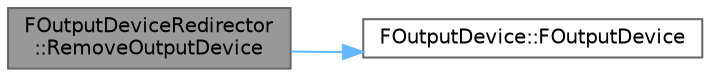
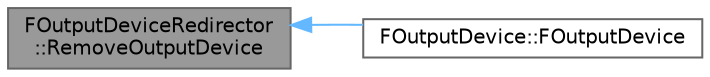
edge "FOutputDeviceRedirector ::RemoveOutputDevice" -> "FOutputDevice::FOutputDevice": reversed
